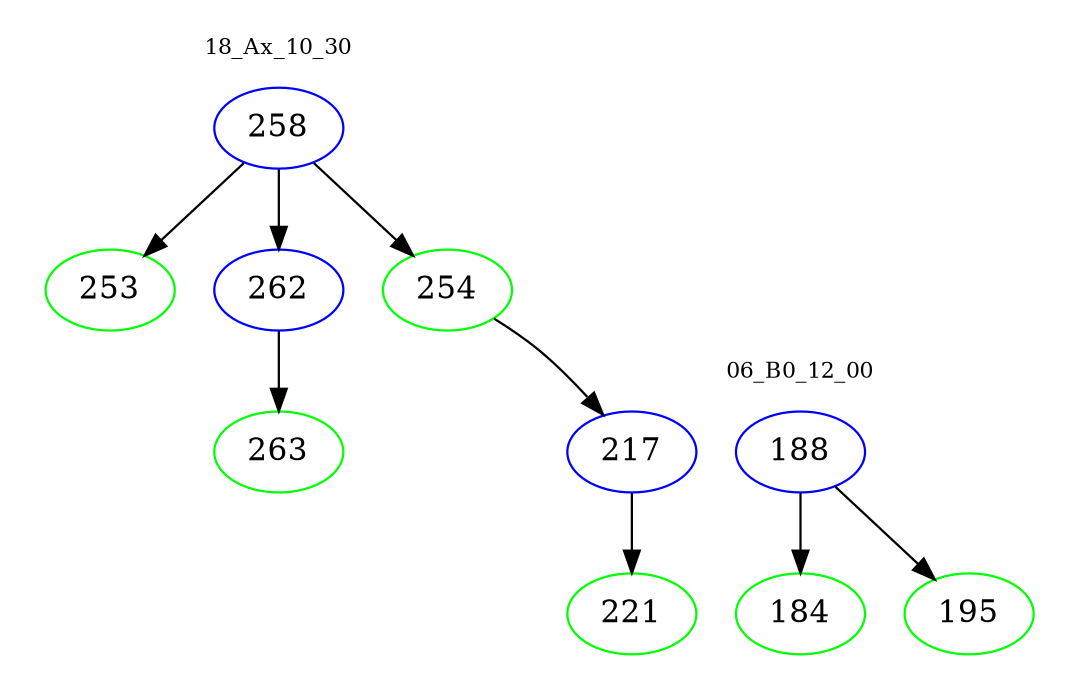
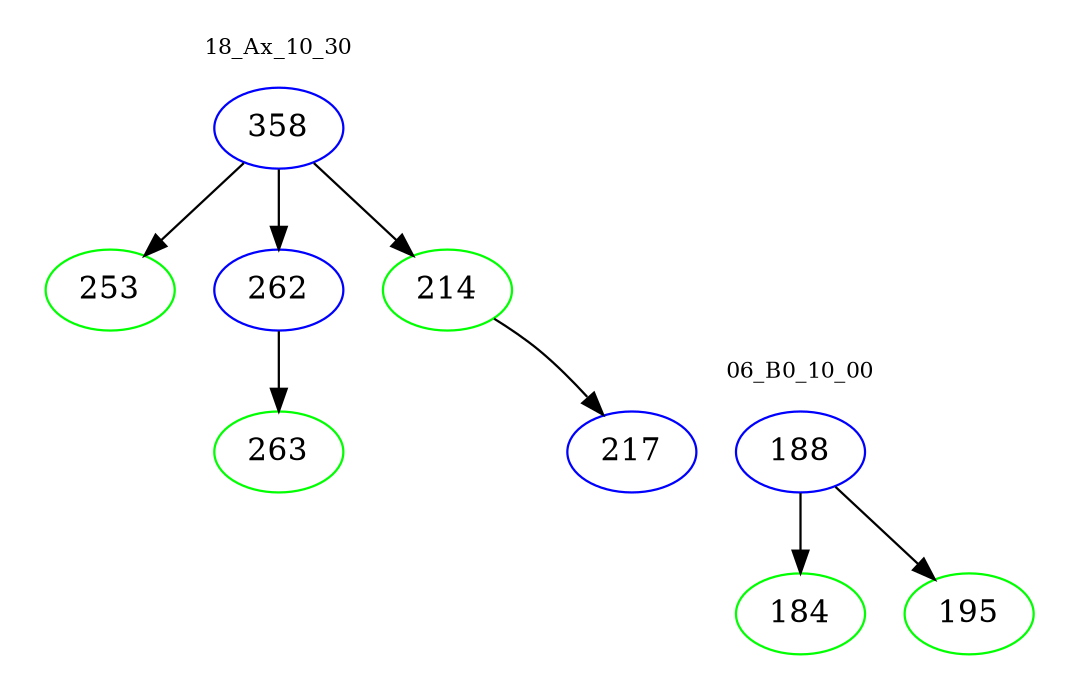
node "258": label "258" -> "358"
node "254": label "254" -> "214"
cluster "06_B0_12_00": label "06_B0_12_00" -> "06_B0_10_00"
node "221": removed
